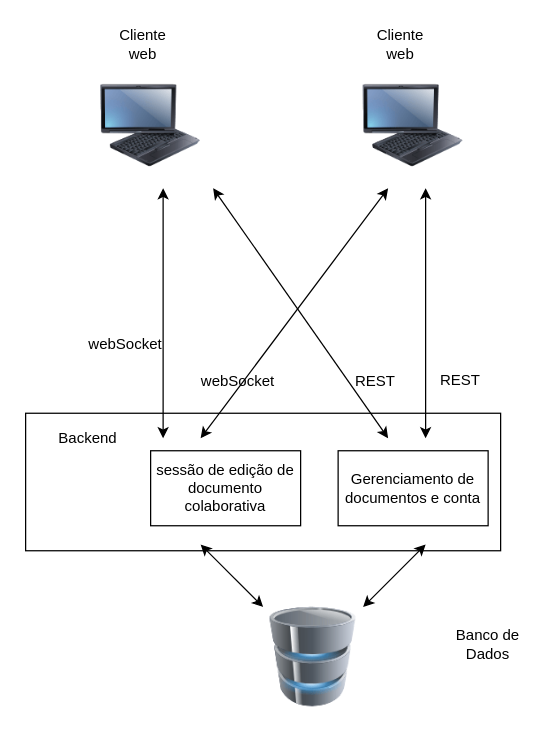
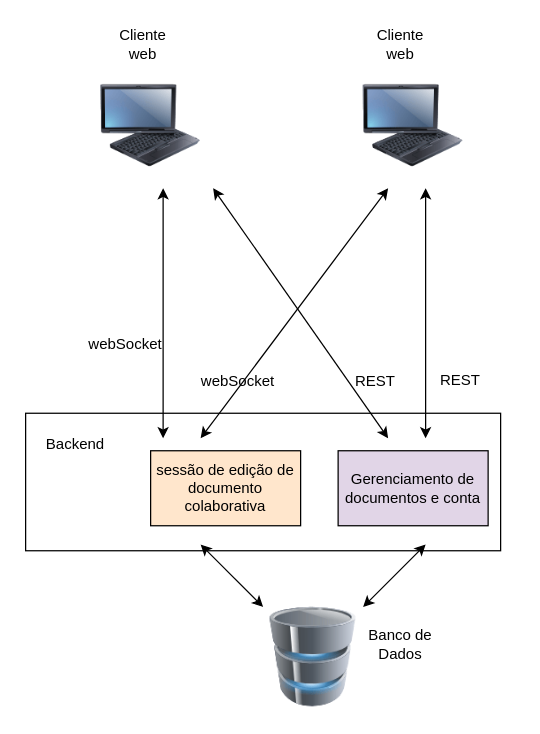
node "Backend": moved (88, 438) -> (76, 444)
node "sessão de edição de documento colaborativa": fillcolor #ffffff -> #ffe6cc
node "Gerenciamento de documentos e conta": fillcolor #ffffff -> #e1d5e7
node "Banco de Dados": moved (488, 644) -> (401, 644)
